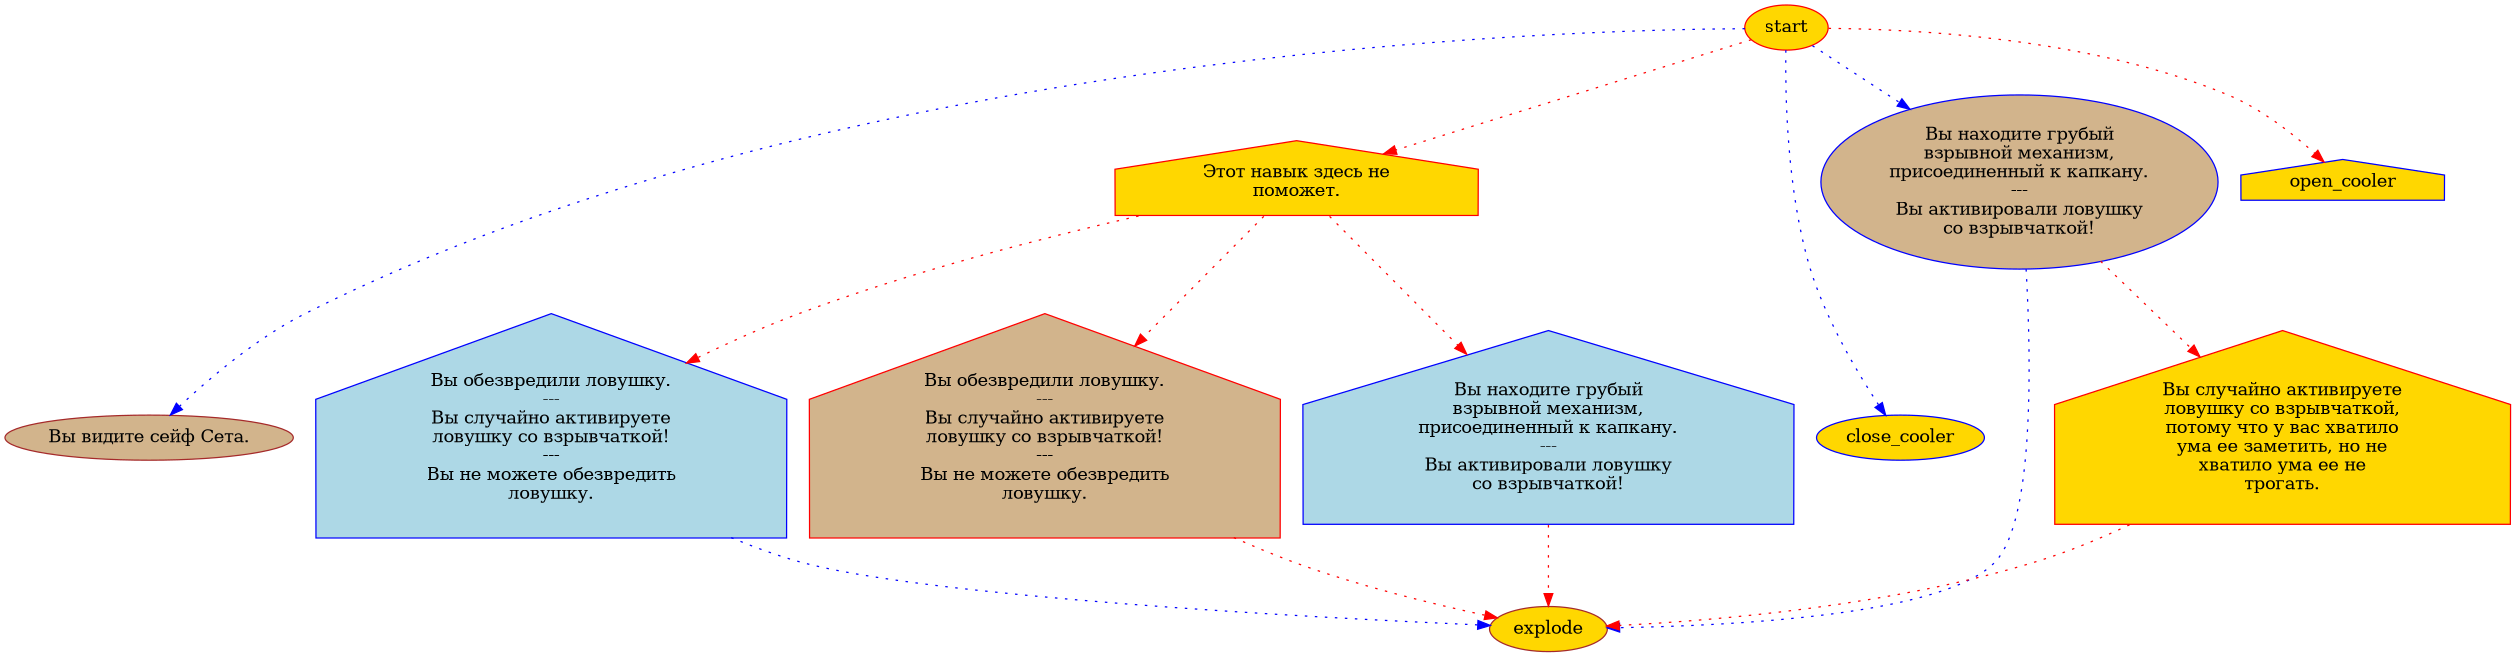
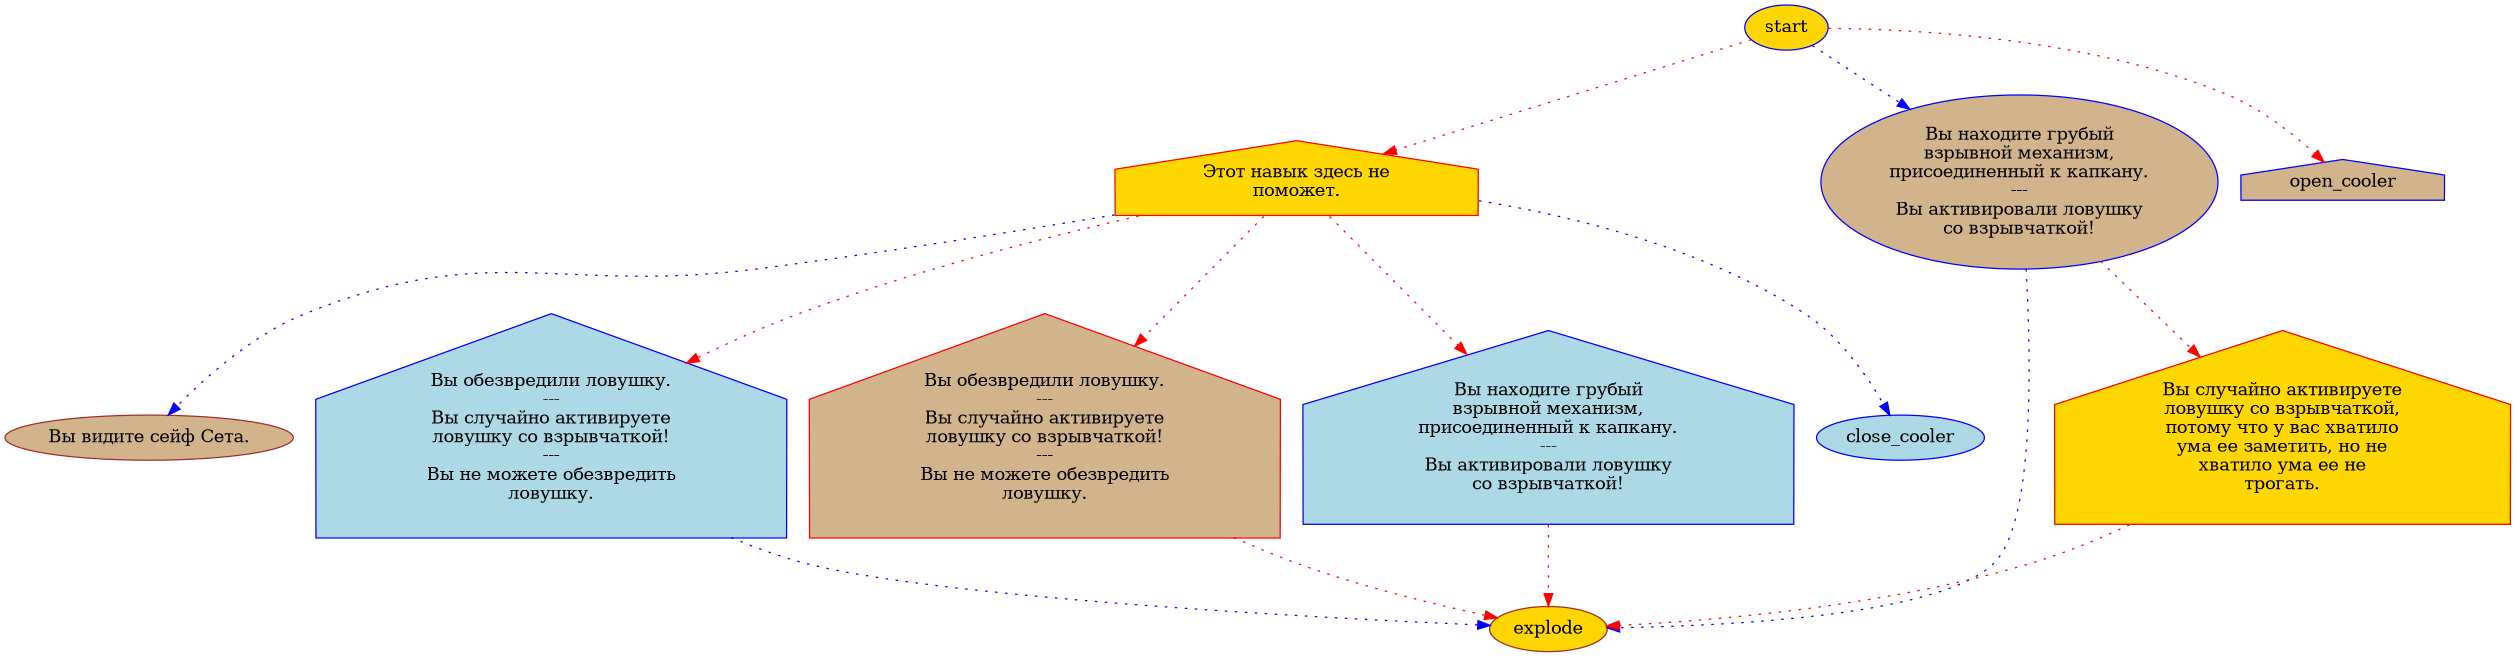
node "start": color red -> blue
edge "start" -> "Вы видите сейф Сета.": now "Этот навык здесь не поможет." -> "Вы видите сейф Сета."
node "open_cooler": fillcolor gold -> tan
edge "start" -> "close_cooler": now "Этот навык здесь не поможет." -> "close_cooler"
node "close_cooler": fillcolor gold -> lightblue
